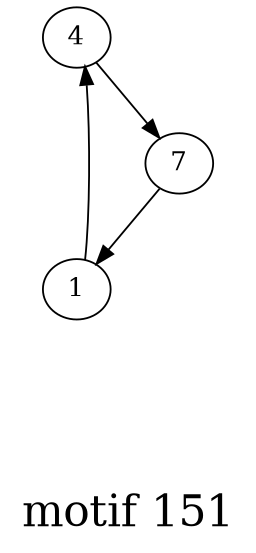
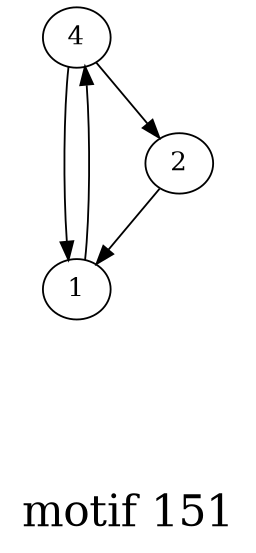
edge "4" -> "1": added
node "7": label "7" -> "2"
